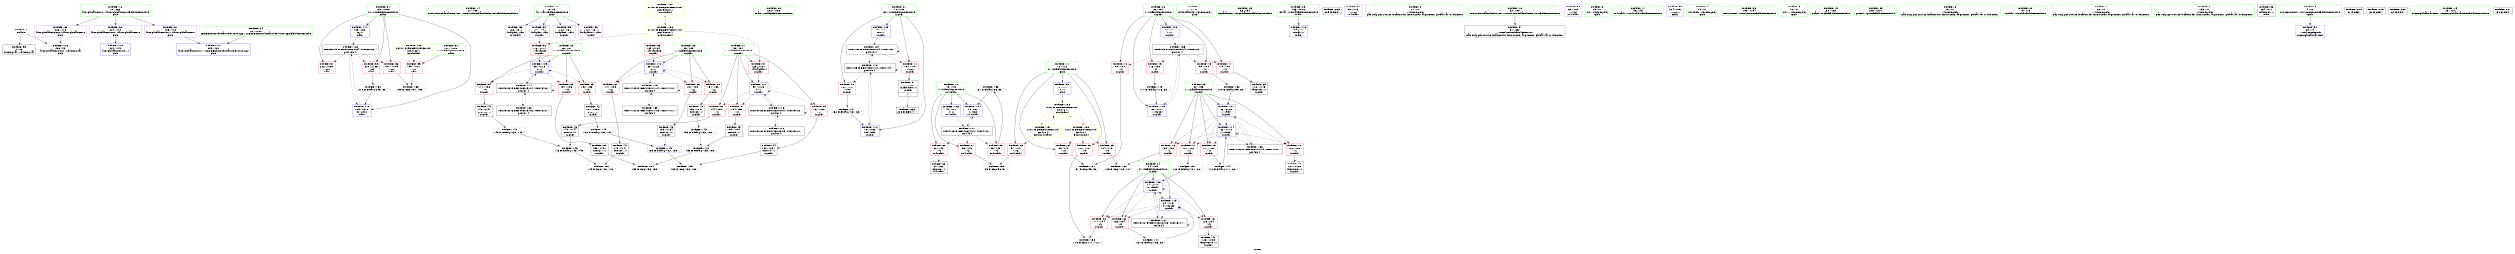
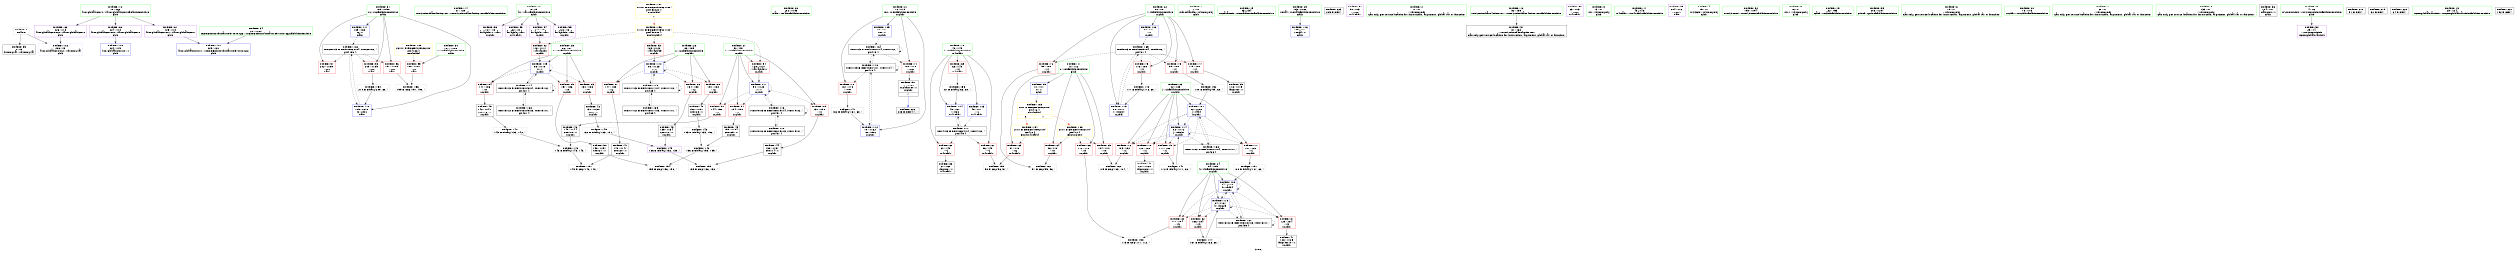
edge "NodeID: 196" -> "NodeID: 93": added
edge "NodeID: 177" -> "NodeID: 69": removed
